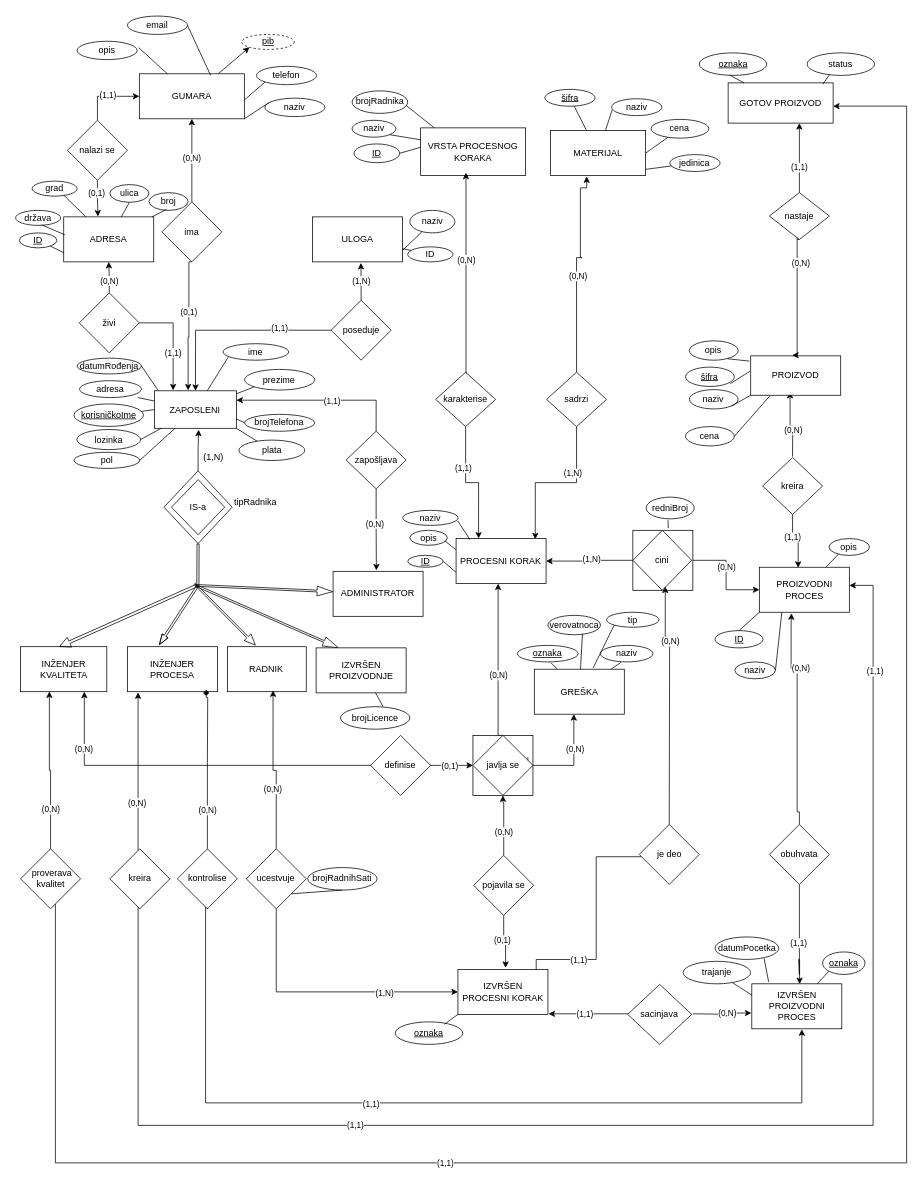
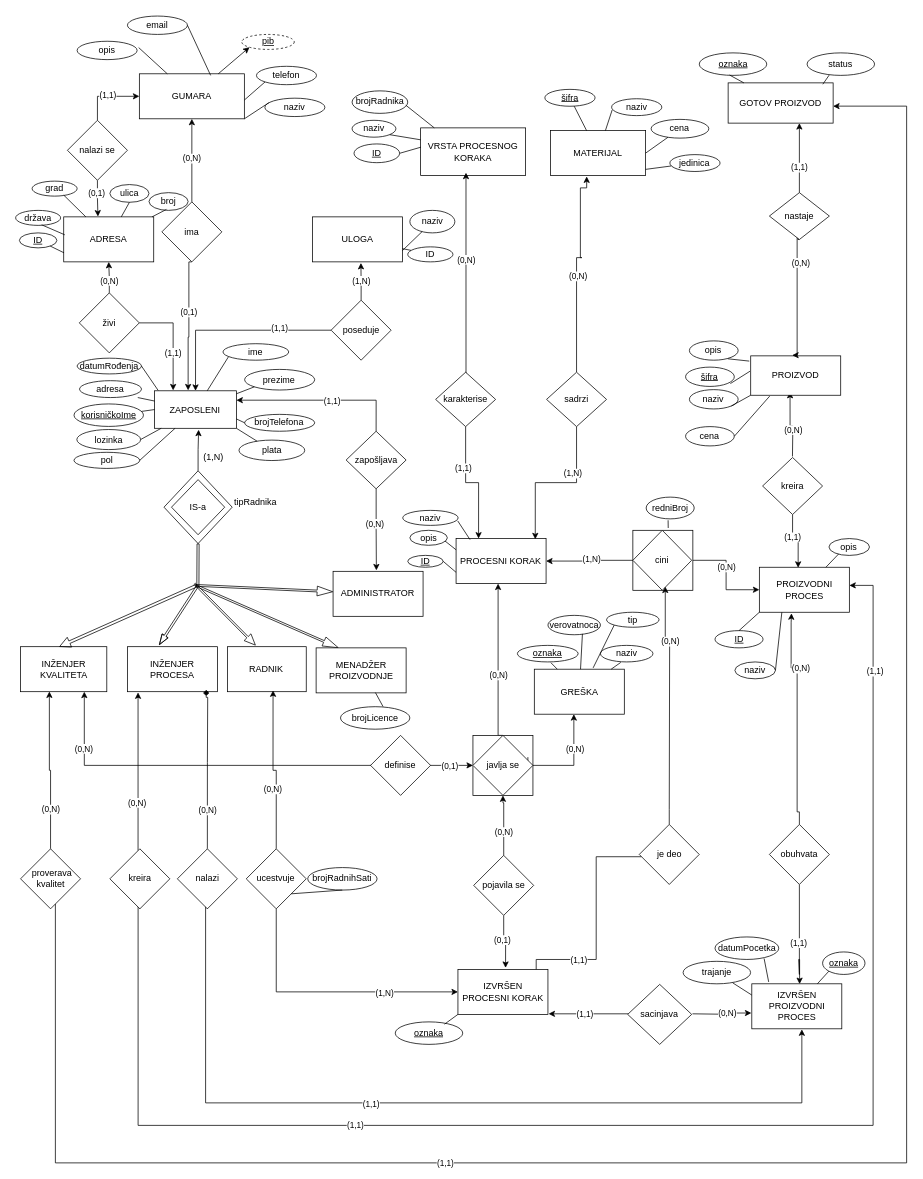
node "IZVRŠEN PROIZVODNJE": label "IZVRŠEN PROIZVODNJE" -> "MENADŽER PROIZVODNJE"
node "kontrolise": label "kontrolise" -> "nalazi"
